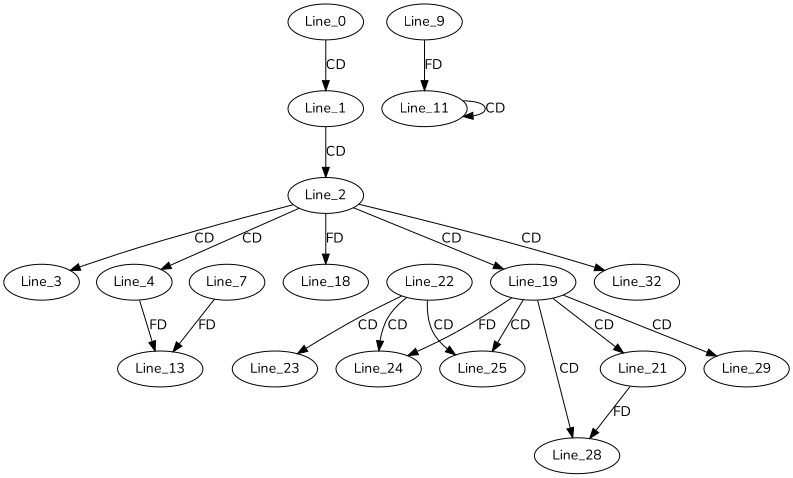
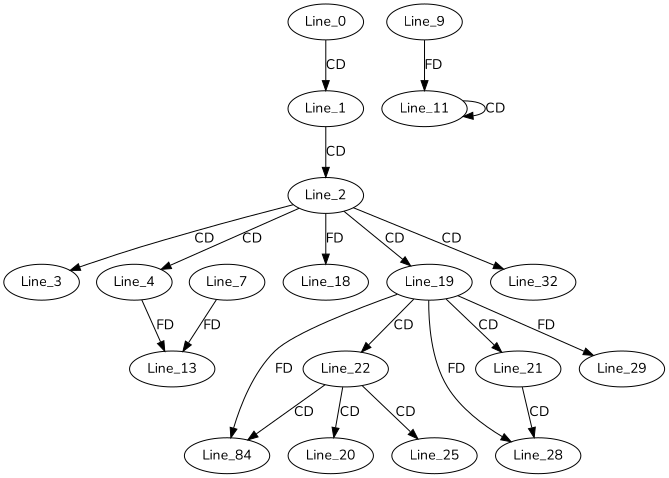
edge "Line_19" -> "Line_25": now "Line_19" -> "Line_22"
edge "Line_19" -> "Line_29": label "CD" -> "FD"
node "Line_23": label "Line_23" -> "Line_20"
node "Line_24": label "Line_24" -> "Line_84"
edge "Line_19" -> "Line_28": label "CD" -> "FD"
edge "Line_21" -> "Line_28": label "FD" -> "CD"
